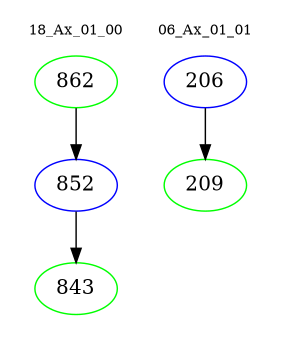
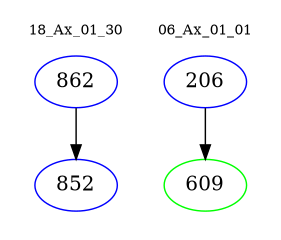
cluster "18_Ax_01_00": label "18_Ax_01_00" -> "18_Ax_01_30"
node "862": color green -> blue
node "209": label "209" -> "609"
node "843": removed
